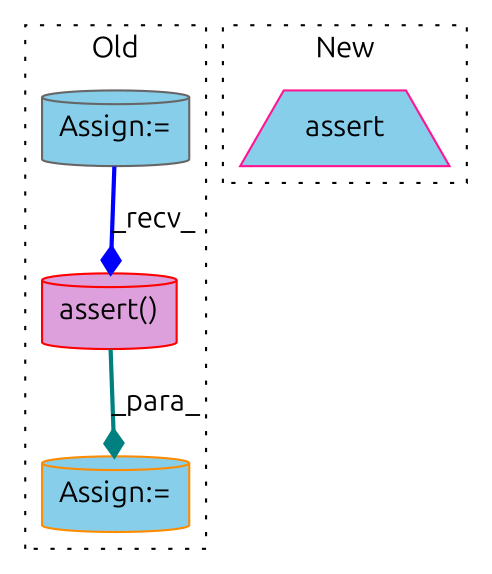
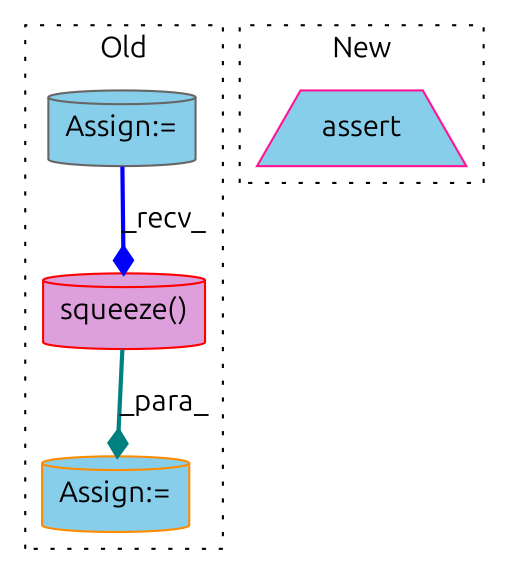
node "assert()": label "assert()" -> "squeeze()"
